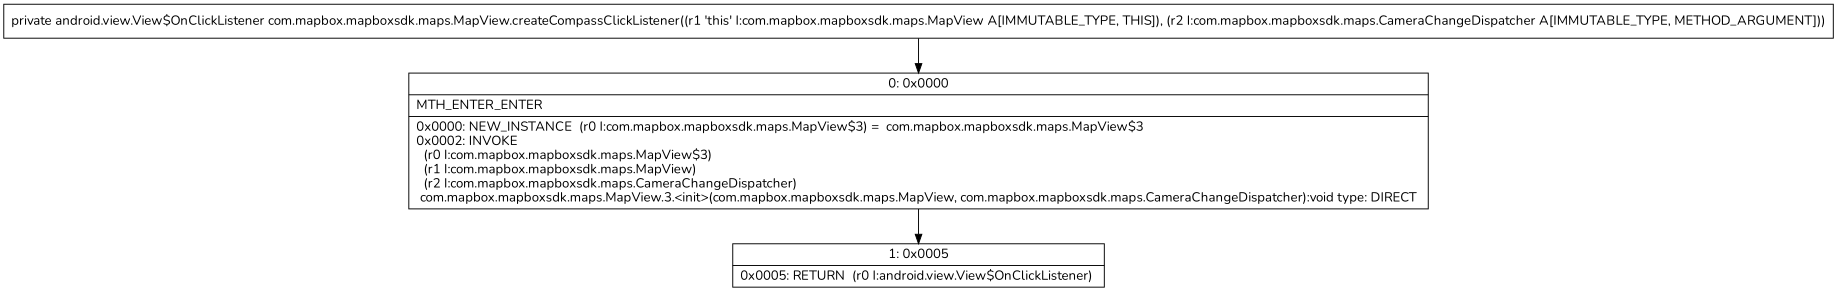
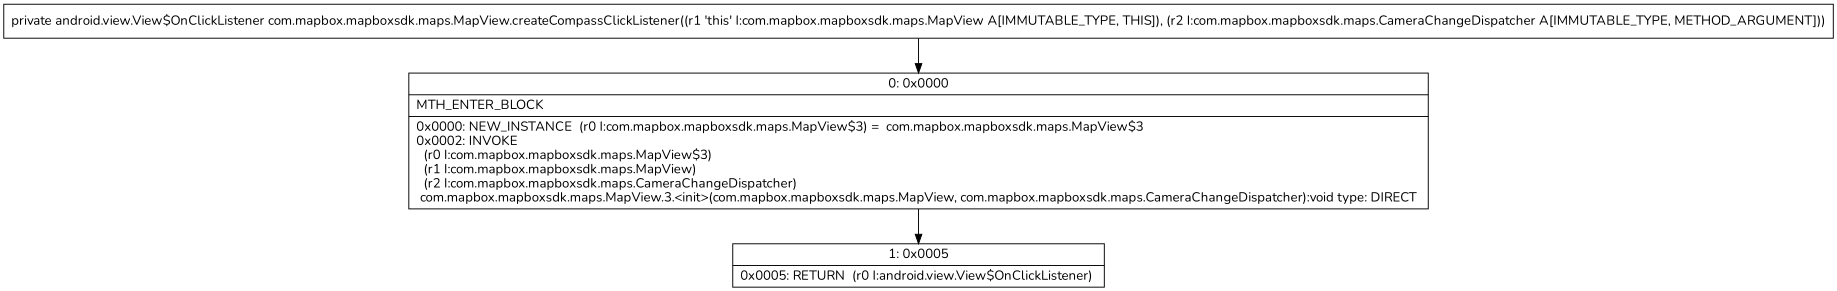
node "0: 0x0000": text "MTH_ENTER_ENTER" -> "MTH_ENTER_BLOCK"
